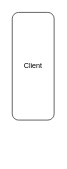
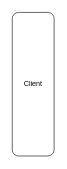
node "Client": size 42x108 -> 42x144
